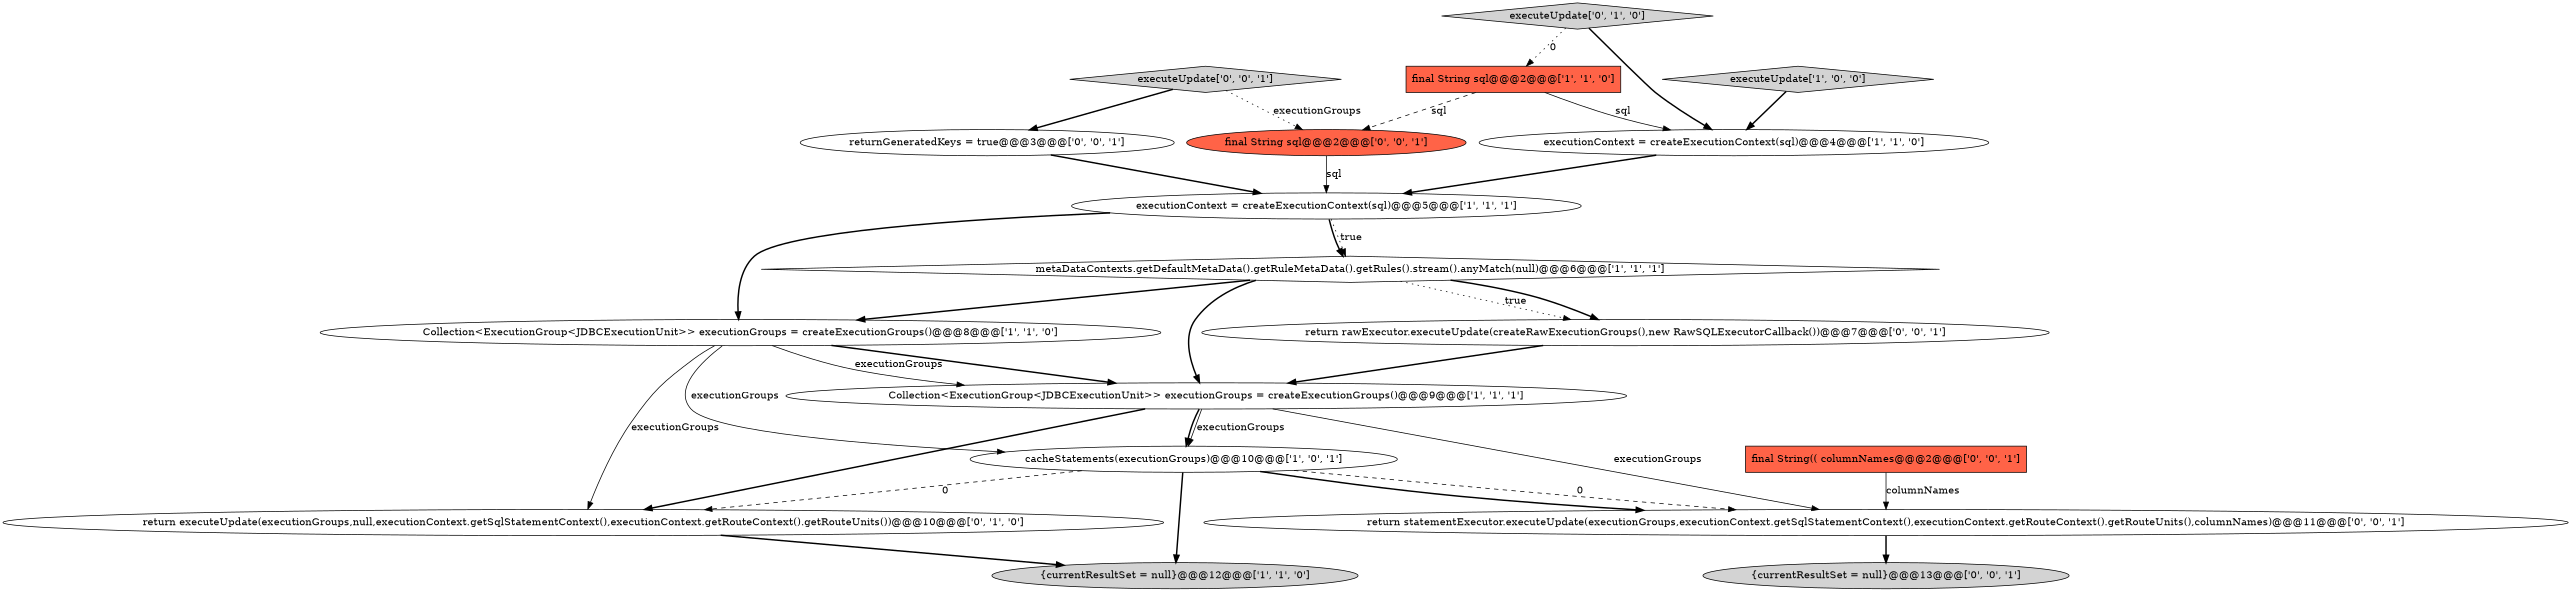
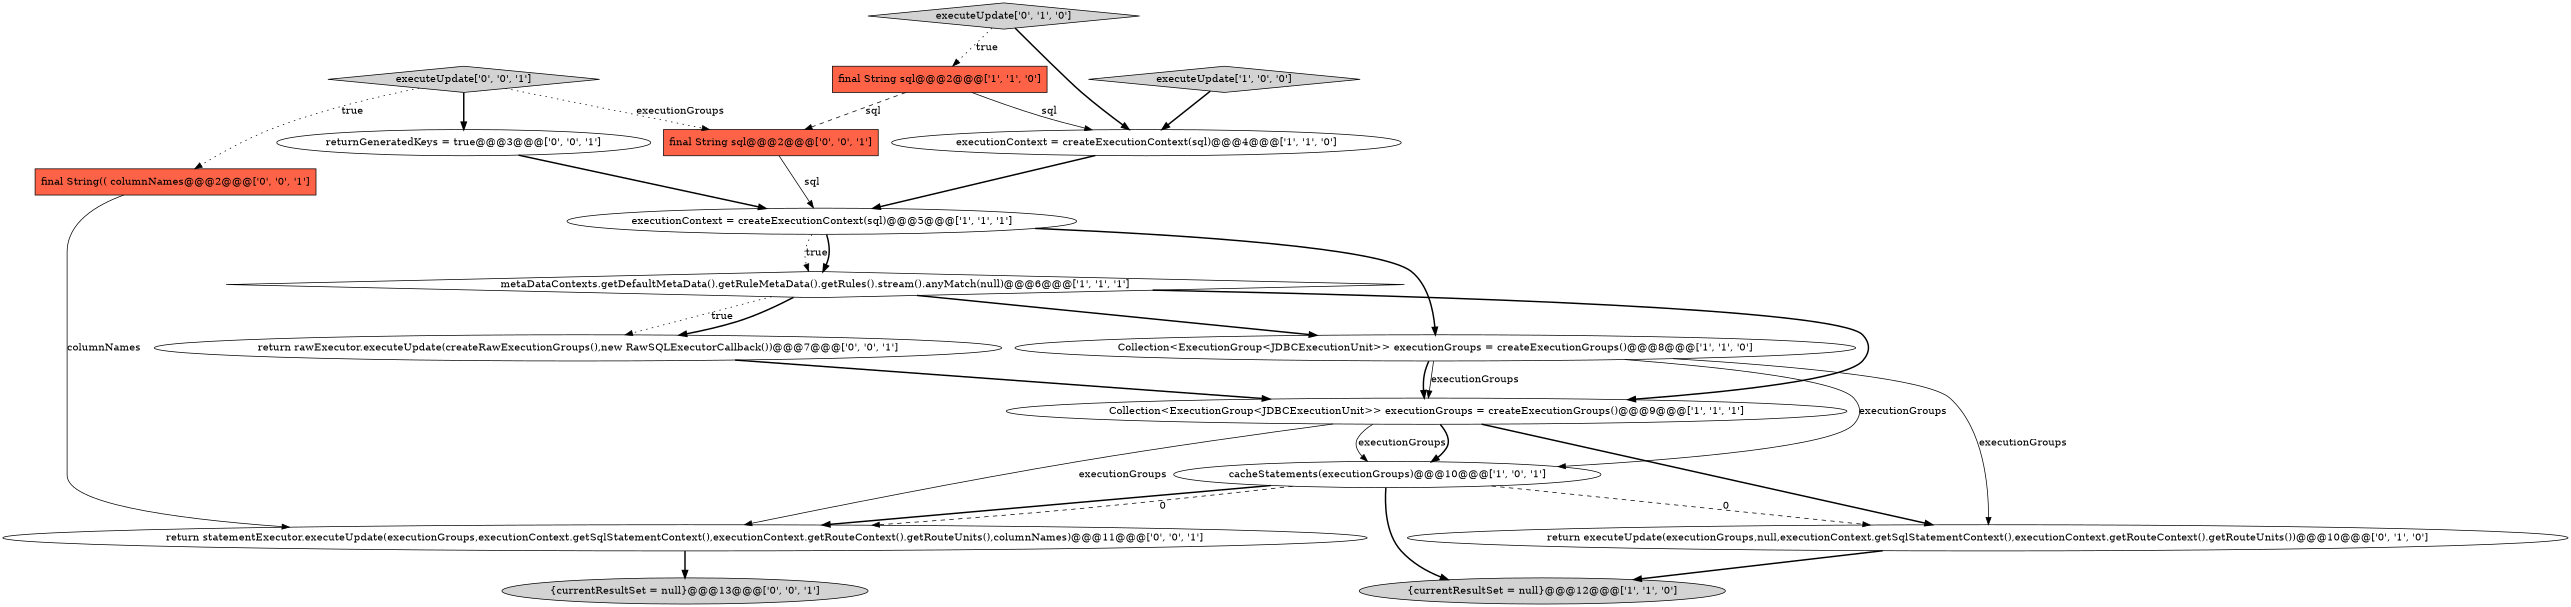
edge "executeUpdate['0', '1', '0']" -> "final String sql@@@2@@@['1', '1', '0']": label "0" -> "true"
edge "executeUpdate['0', '0', '1']" -> "final String(( columnNames@@@2@@@['0', '0', '1']": added, label "true"
node "final String sql@@@2@@@['0', '0', '1']": shape ellipse -> box
